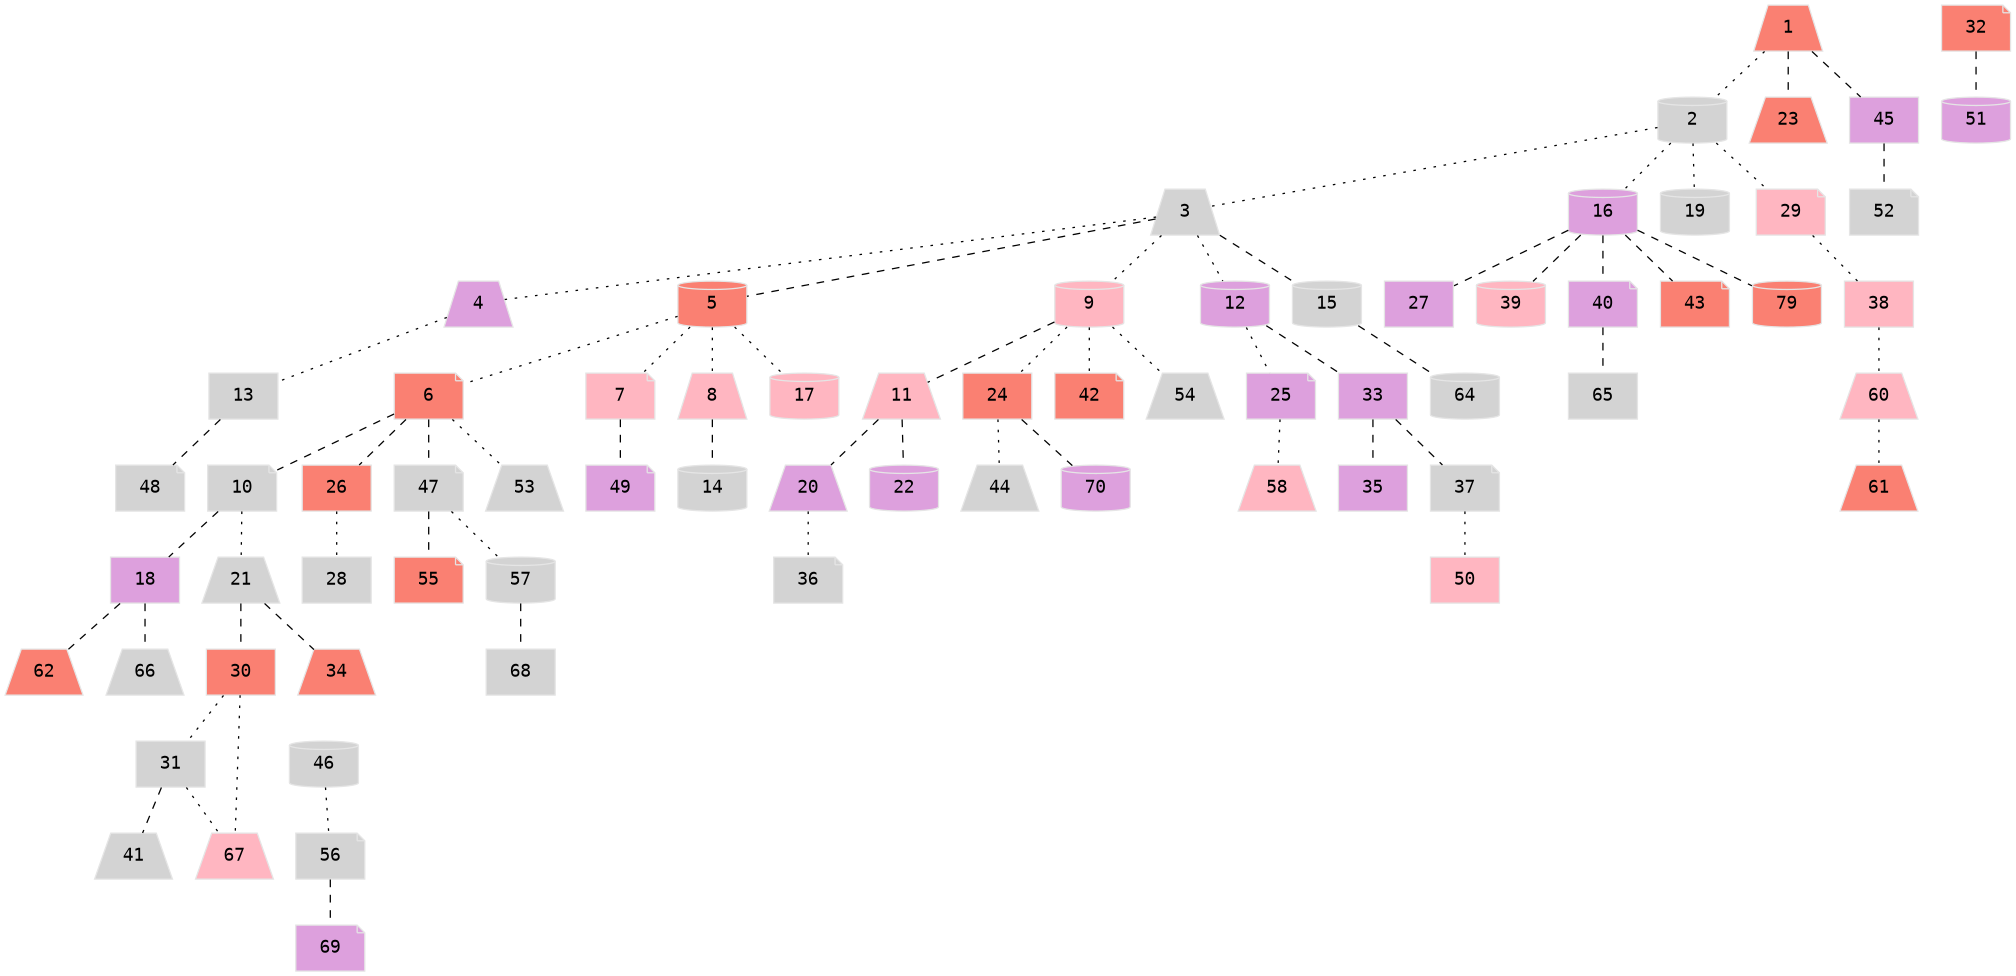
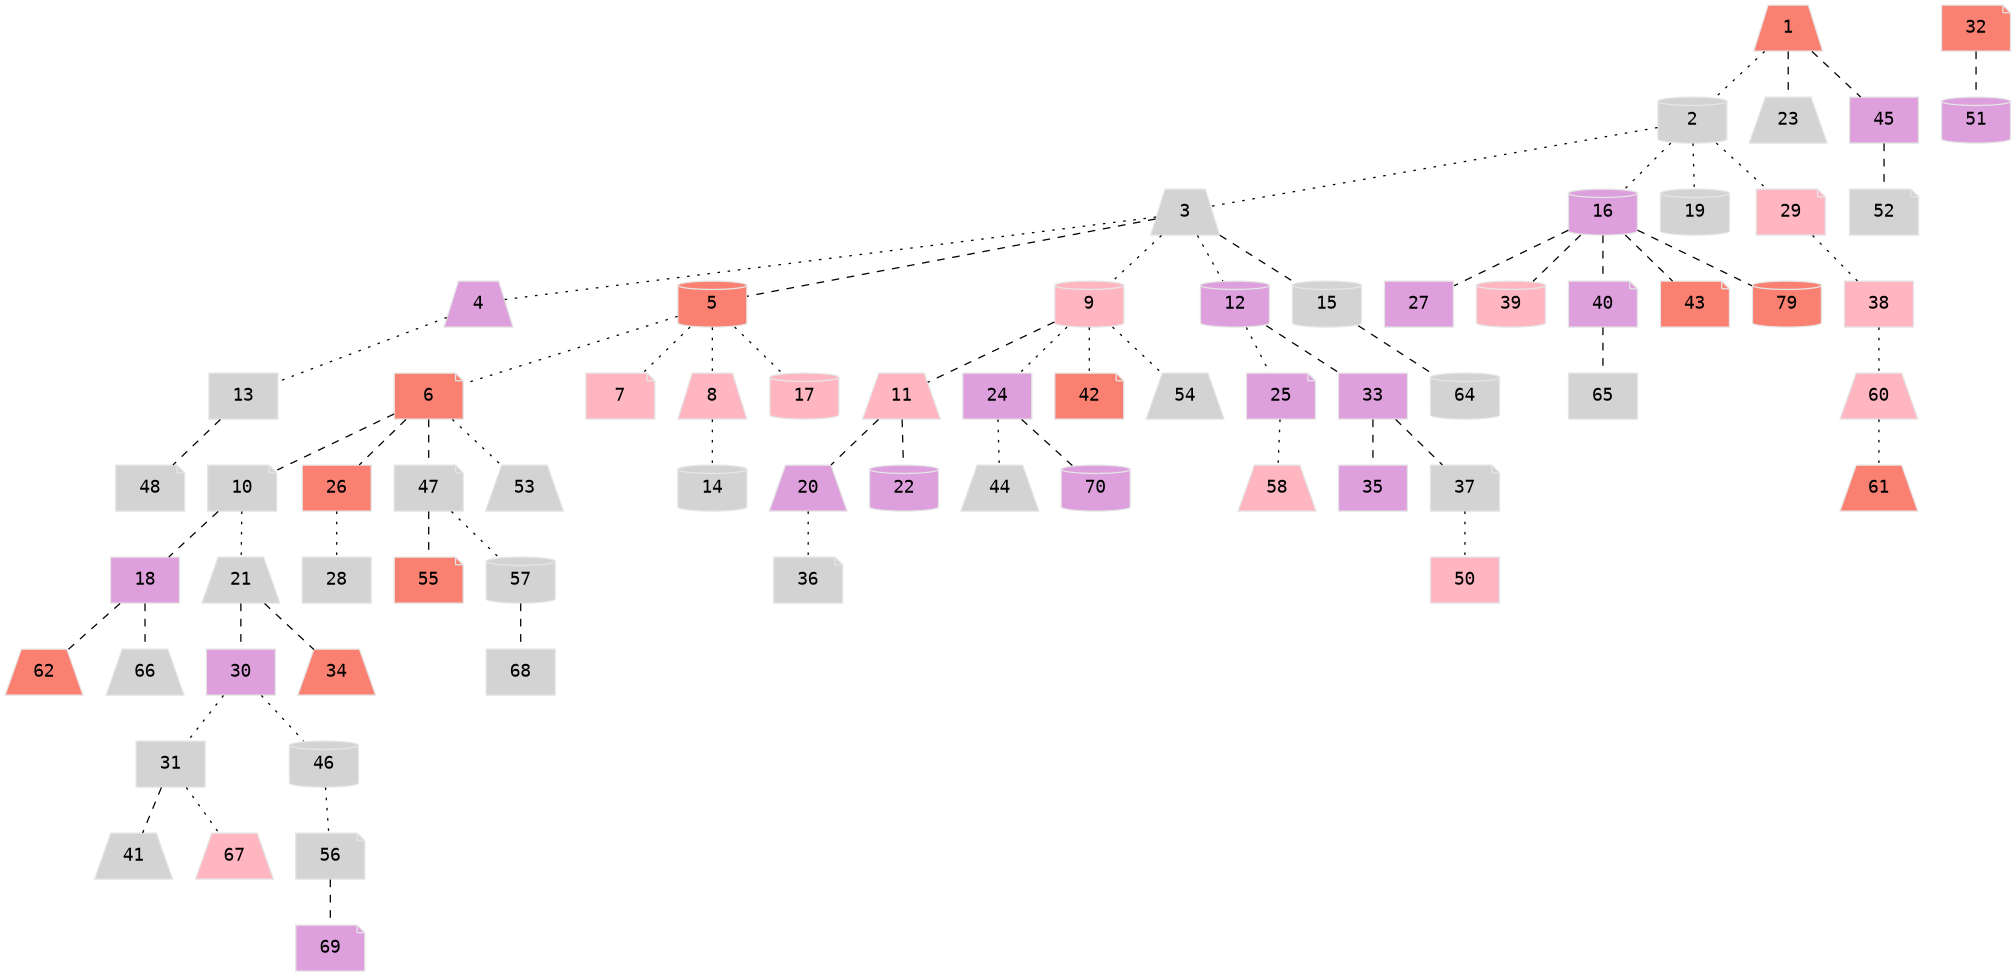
node "23": fillcolor salmon -> lightgrey
node "24": fillcolor salmon -> plum
edge "8" -- "14": style dashed -> dotted
node "49": removed
node "30": fillcolor salmon -> plum
edge "30" -- "67": now "30" -- "46"
